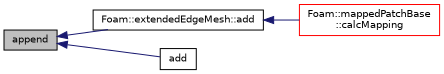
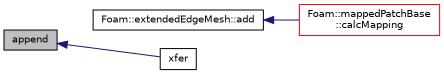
edge "Foam::extendedEdgeMesh::add" -> "append": removed
node "add": label "add" -> "xfer"
